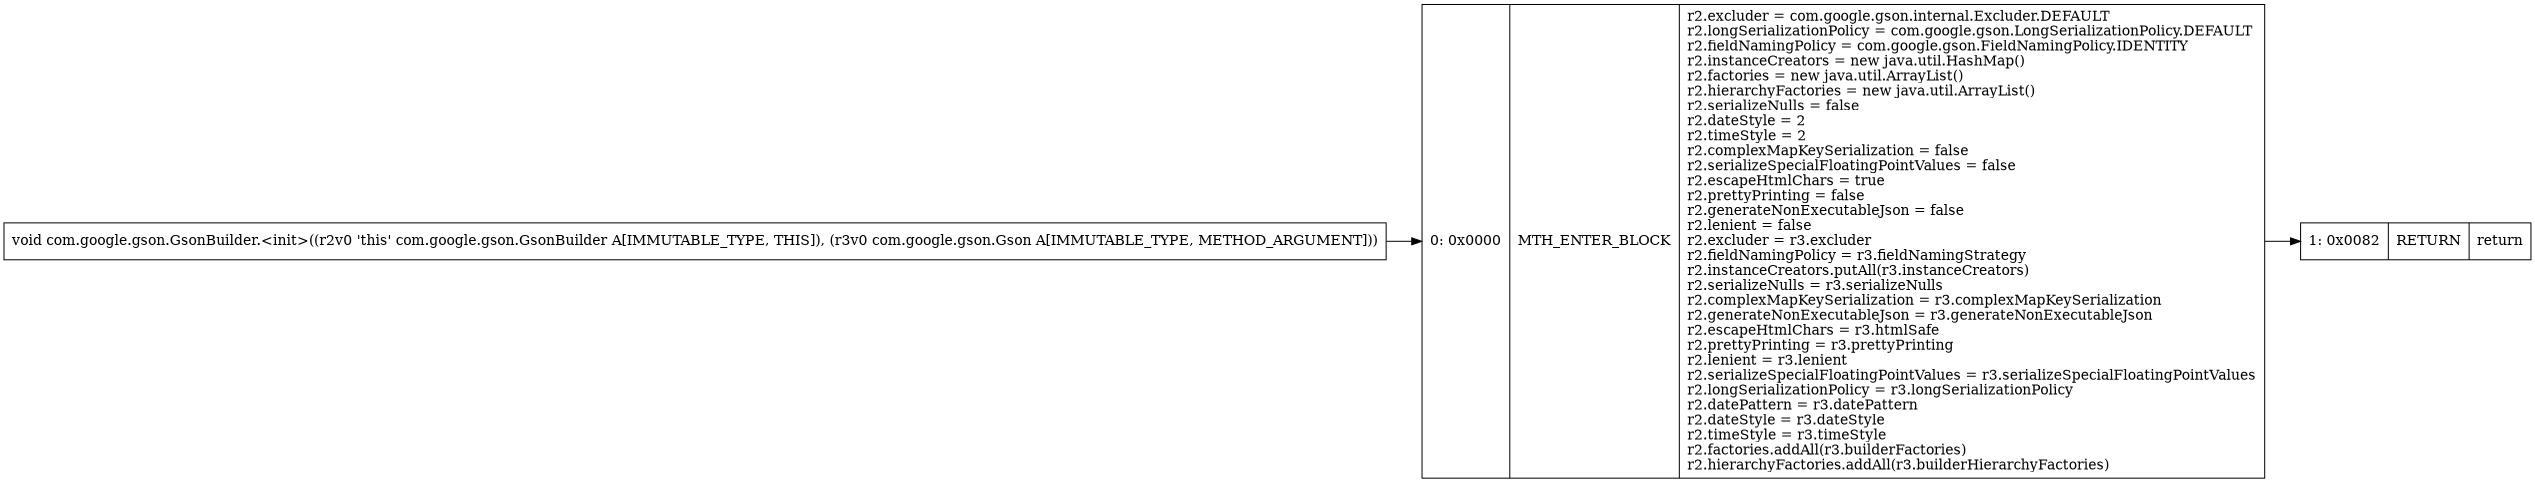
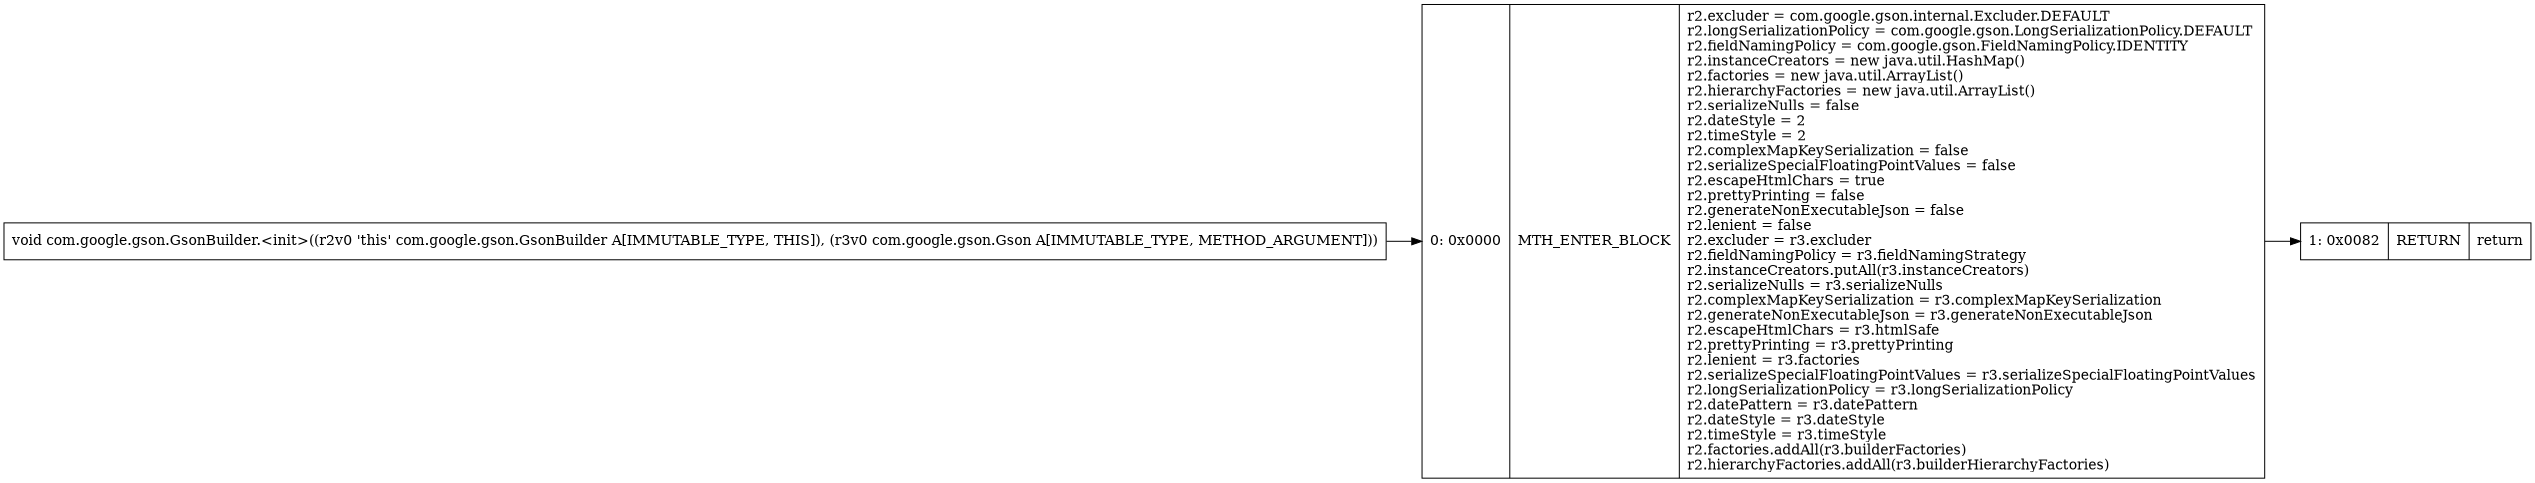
node "0: 0x0000": text "r2.lenient = r3.lenient" -> "r2.lenient = r3.factories"
